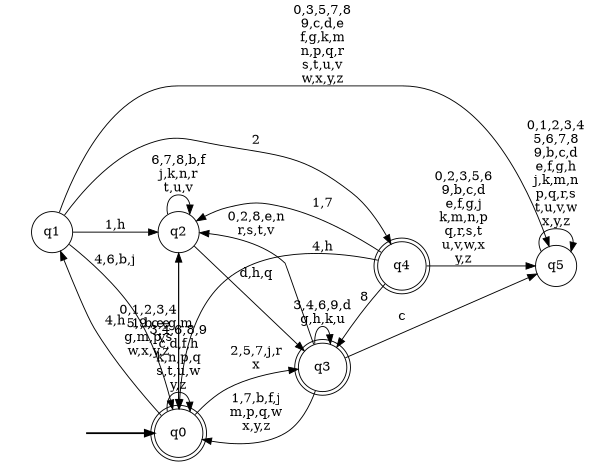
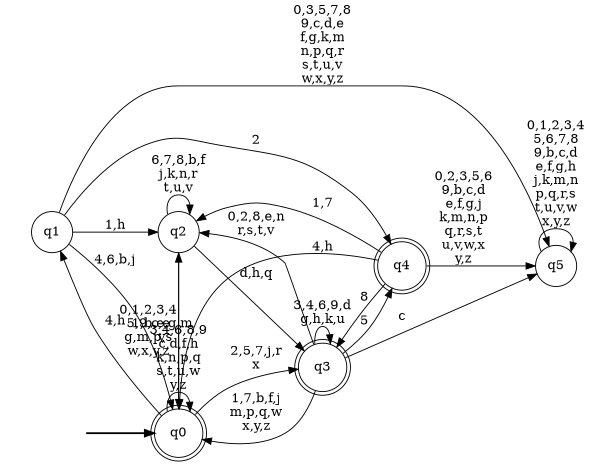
edge "q3" -> "q4": added, label "5"
